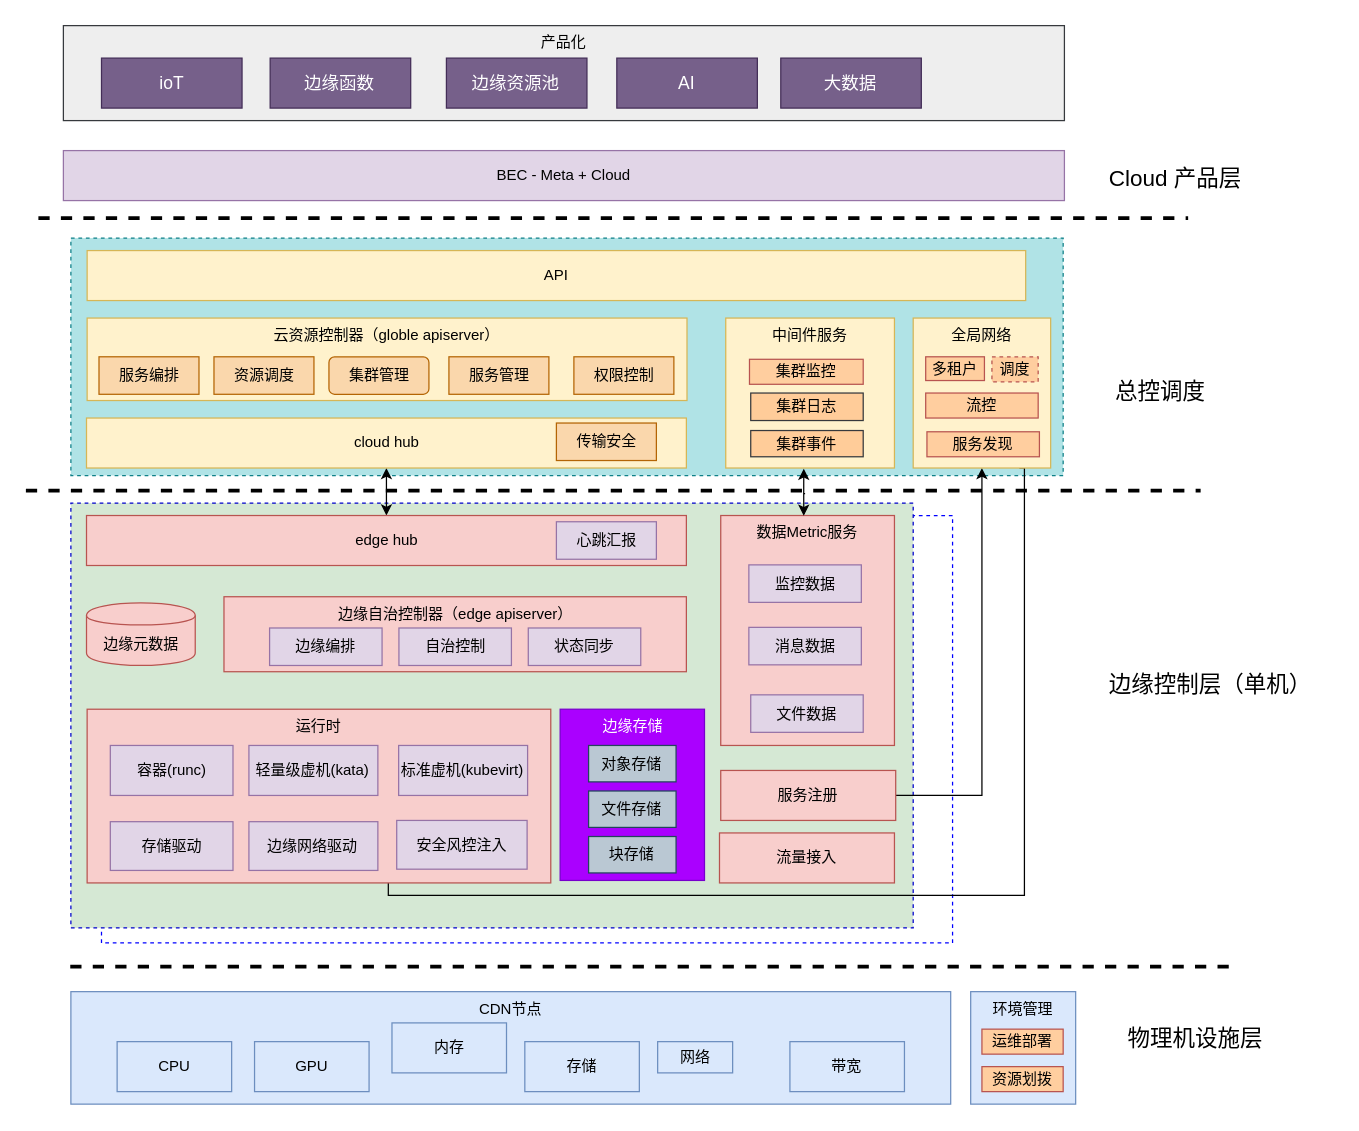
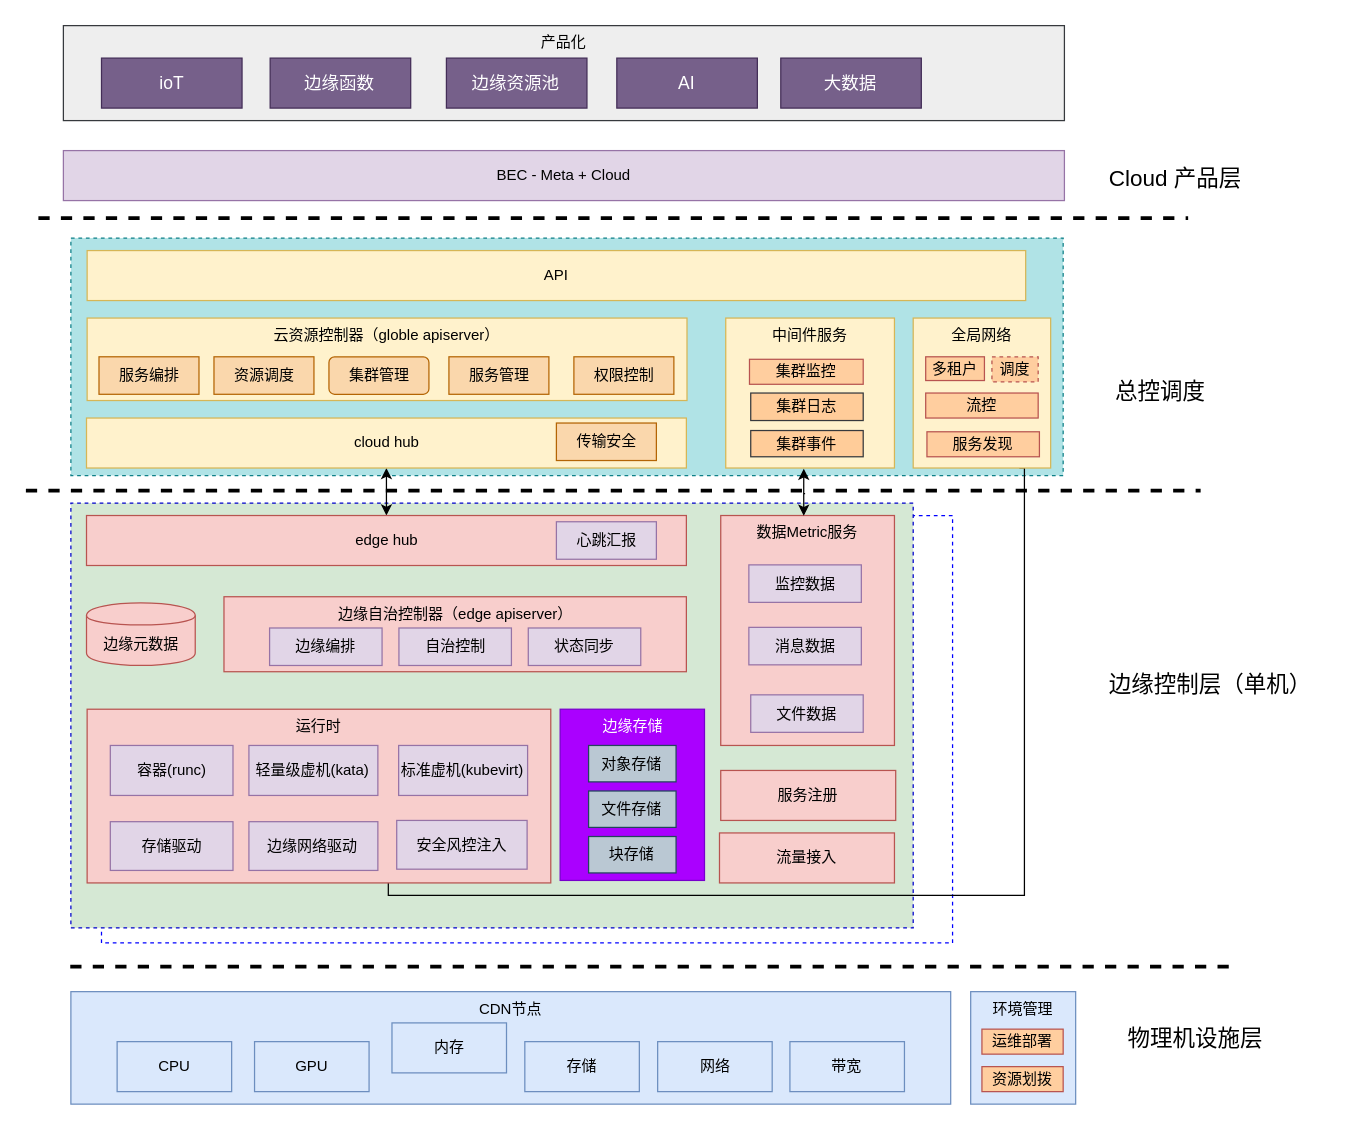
edge "服务注册" -> "全局网络": removed
node "网络": size 75x31 -> 115x50
